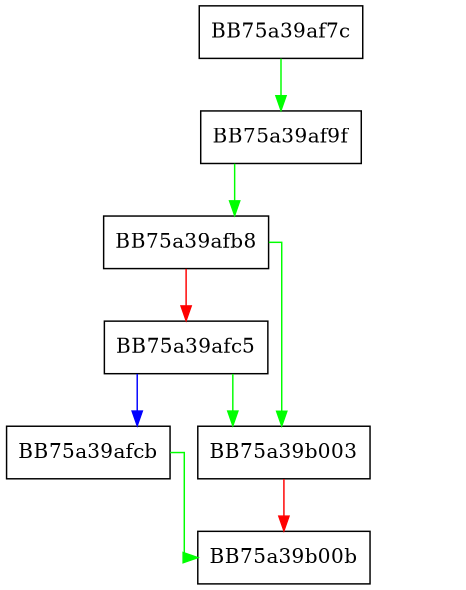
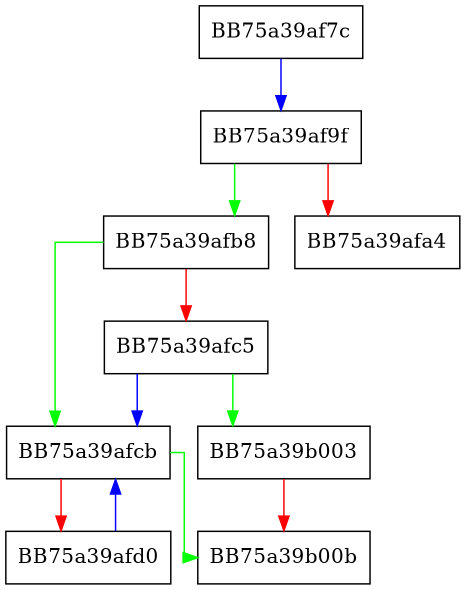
edge "BB75a39af7c" -> "BB75a39af9f": color green -> blue
node "BB75a39afa4": added
edge "BB75a39afb8" -> "BB75a39b003": now "BB75a39afb8" -> "BB75a39afcb"
node "BB75a39afd0": added
